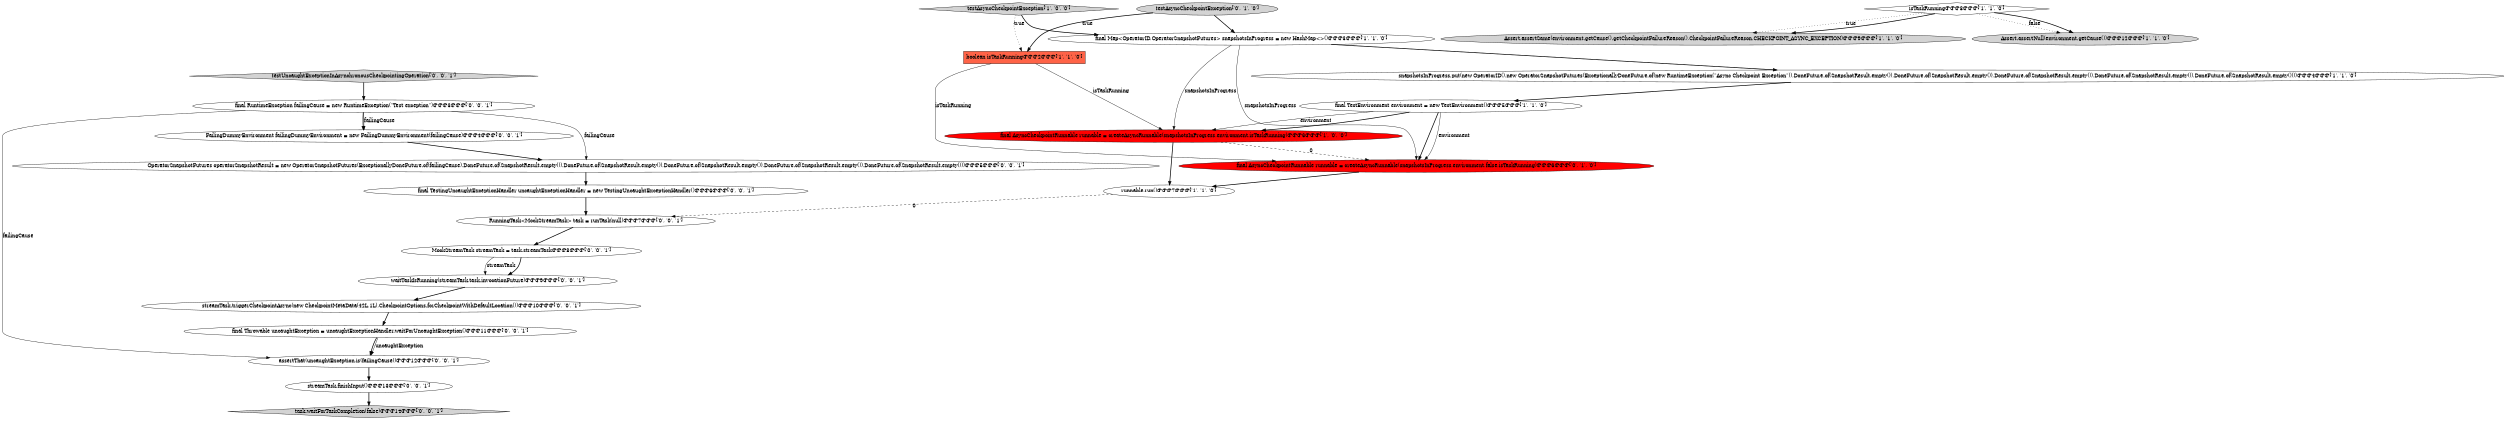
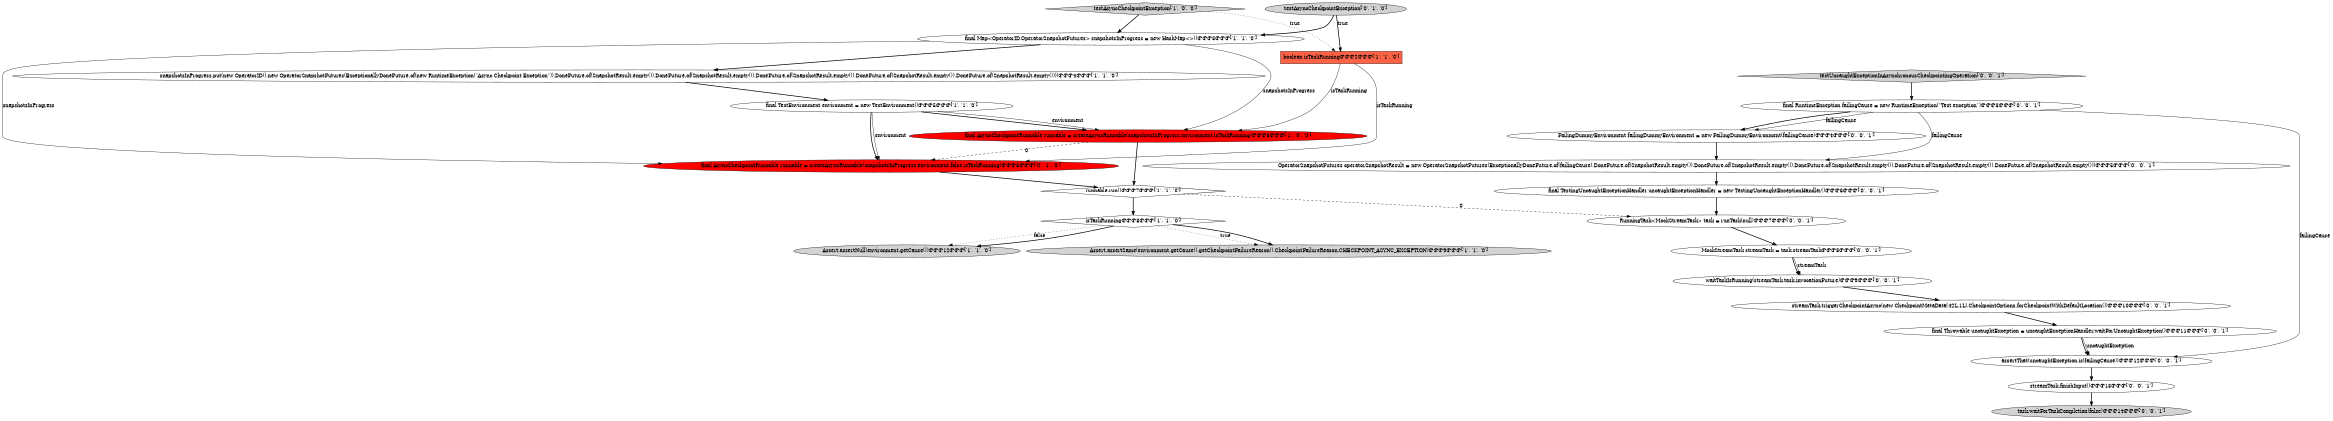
node "runnable.run()@@@7@@@['1', '1', '0']": shape ellipse -> diamond
edge "runnable.run()@@@7@@@['1', '1', '0']" -> "isTaskRunning@@@8@@@['1', '1', '0']": added
node "task.waitForTaskCompletion(false)@@@14@@@['0', '0', '1']": shape diamond -> ellipse
